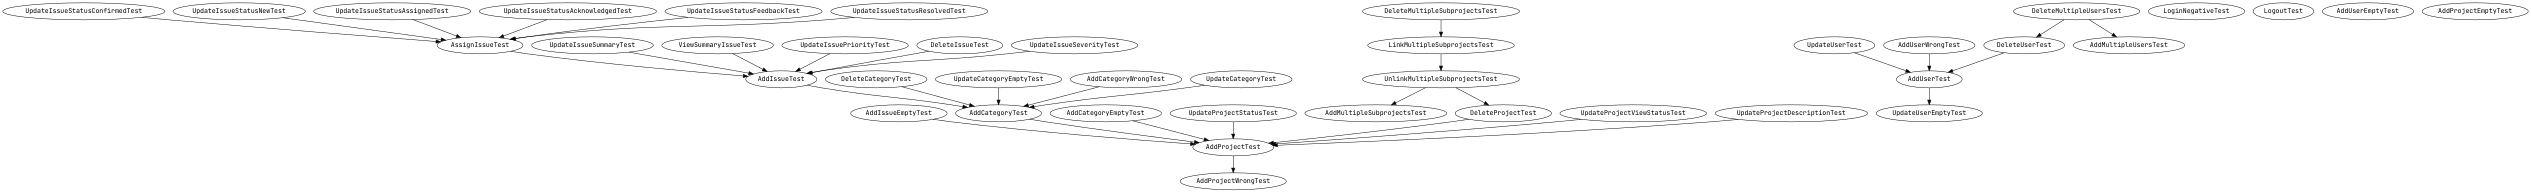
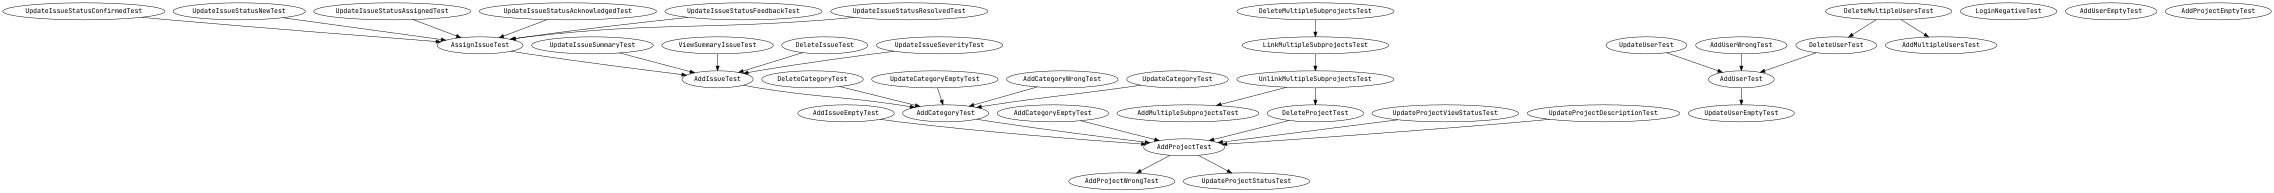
node "LogoutTest": removed
node "UpdateIssuePriorityTest": removed
edge "UpdateProjectStatusTest" -> "AddProjectTest": reversed
